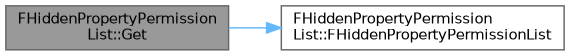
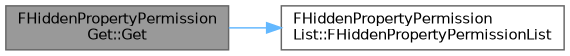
node "FHiddenPropertyPermission List::Get": label "FHiddenPropertyPermission List::Get" -> "FHiddenPropertyPermission Get::Get"
